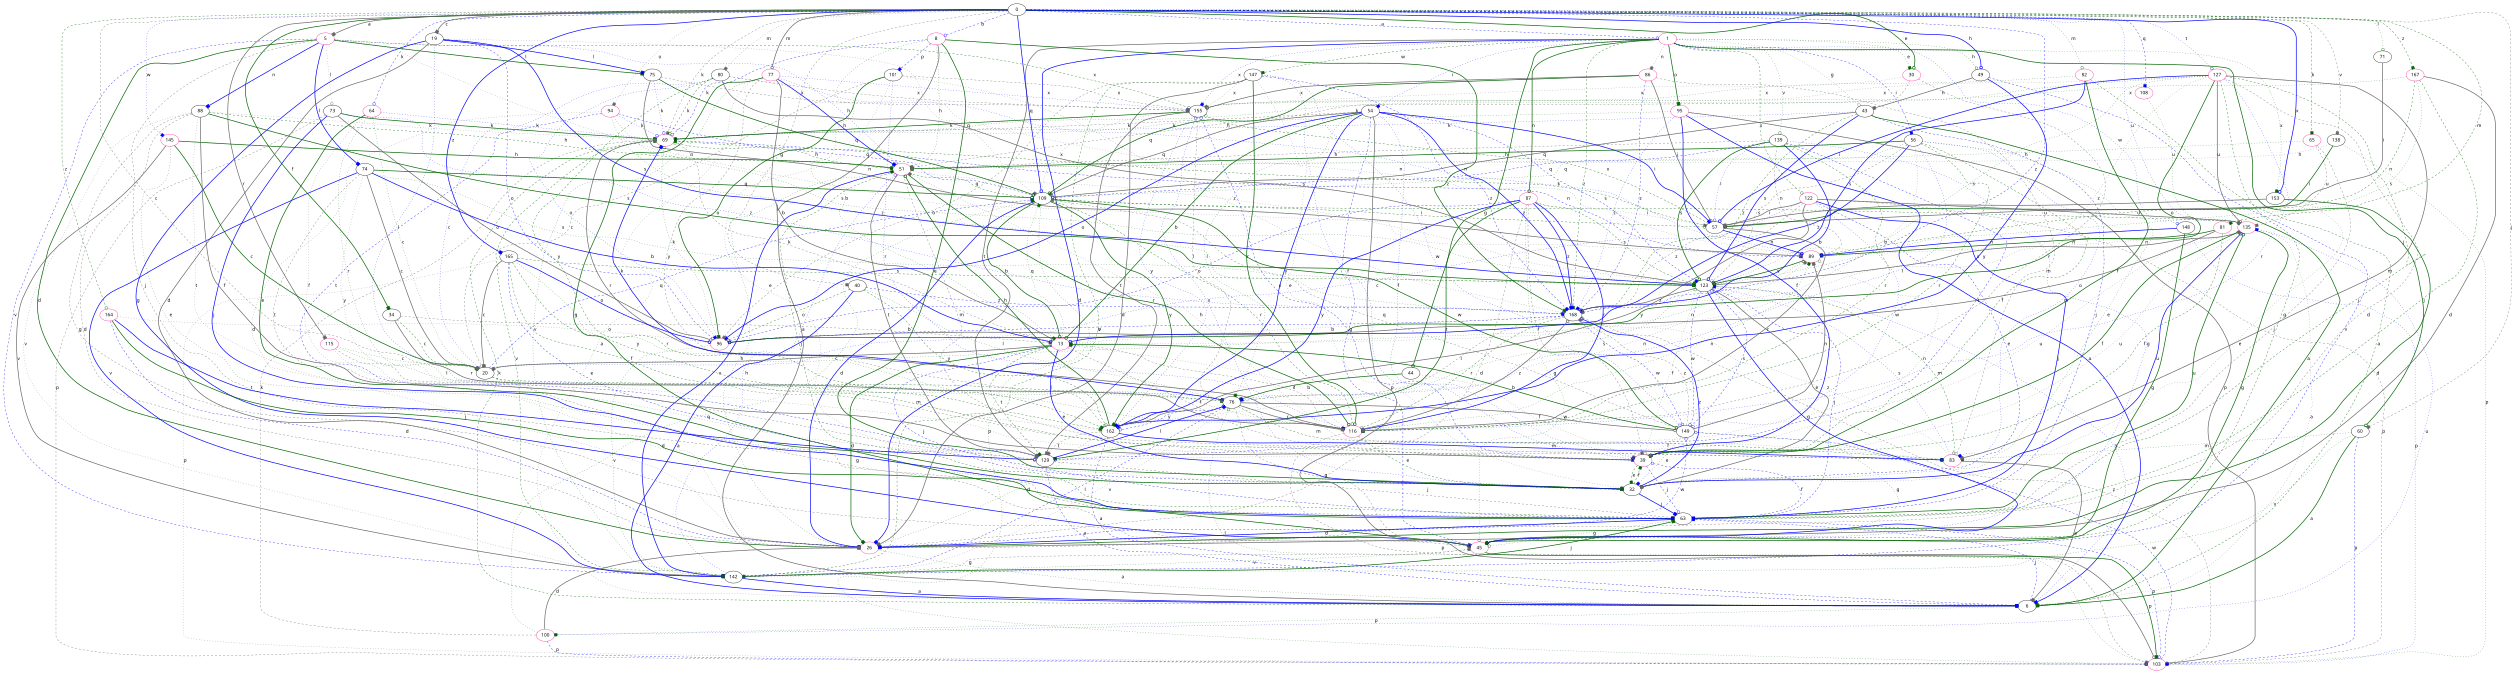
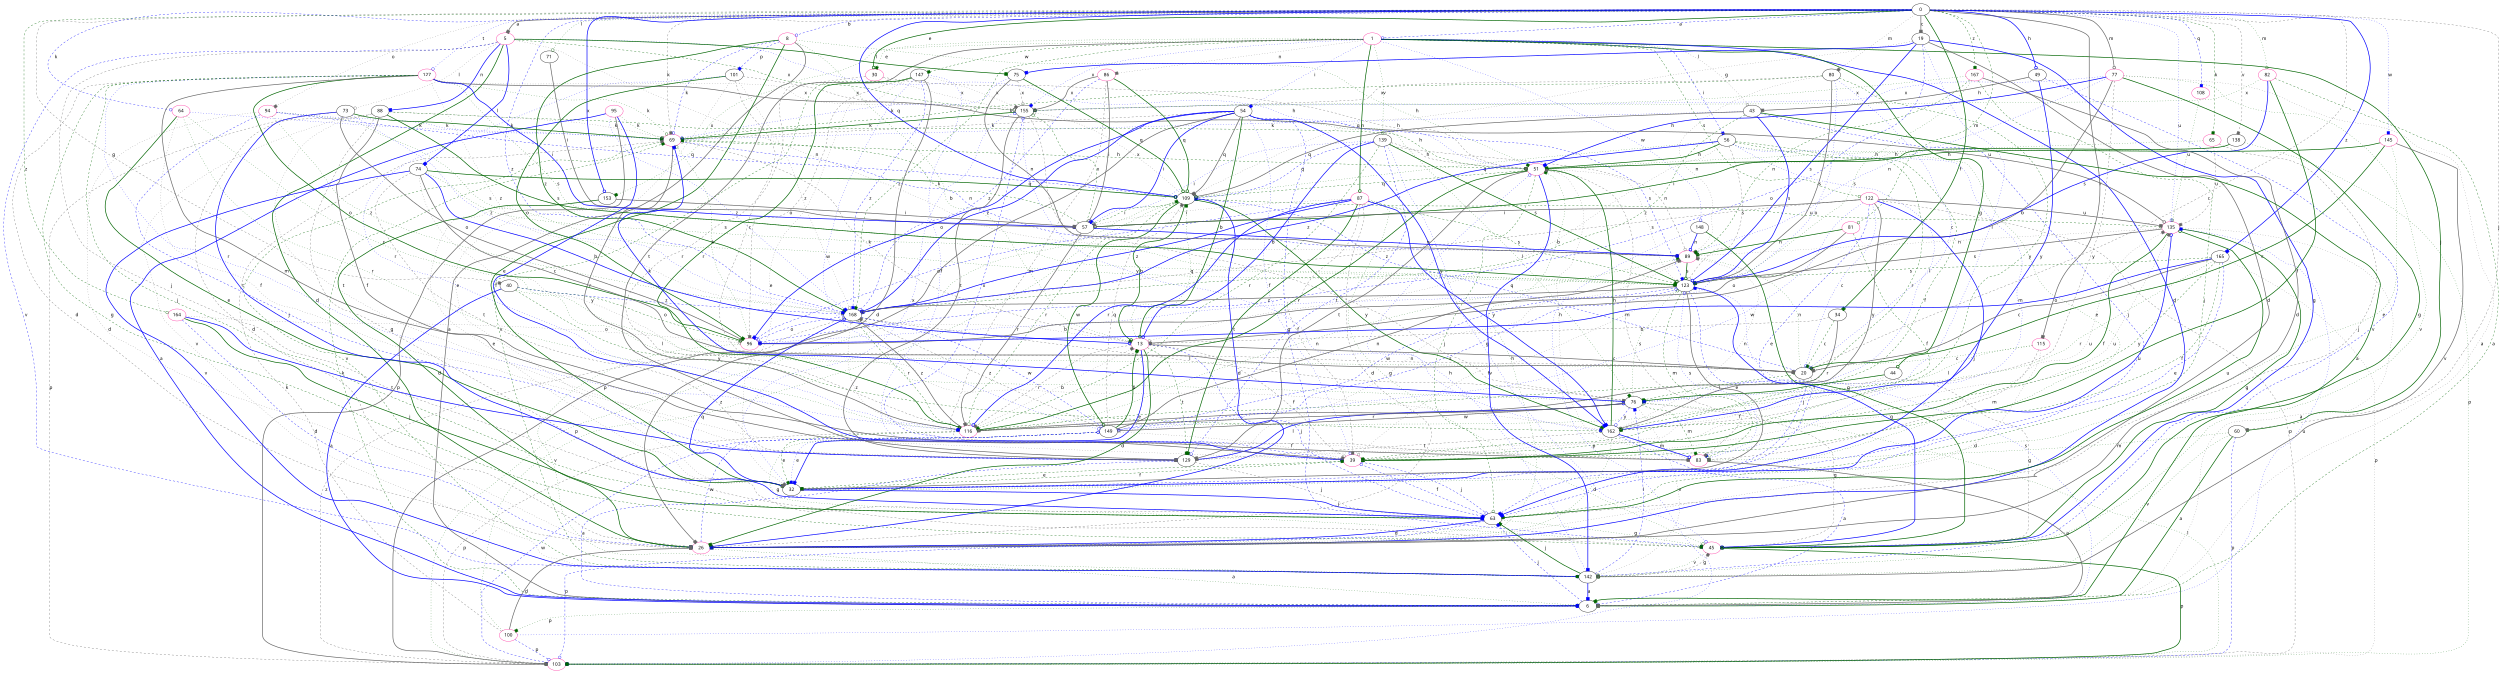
edge "0" -> "81": arrowhead box -> odot
edge "1" -> "49": removed, label "h"
edge "1" -> "95": removed, label "o"
edge "74" -> "129": arrowhead odot -> box
